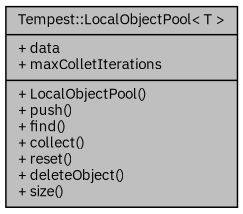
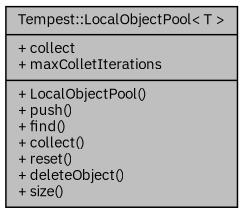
node "Tempest::LocalObjectPool< T >": text "+ data" -> "+ collect"
